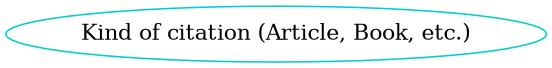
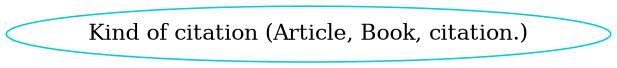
node "Kind of citation (Article, Book, etc.)": label "Kind of citation (Article, Book, etc.)" -> "Kind of citation (Article, Book, citation.)"
